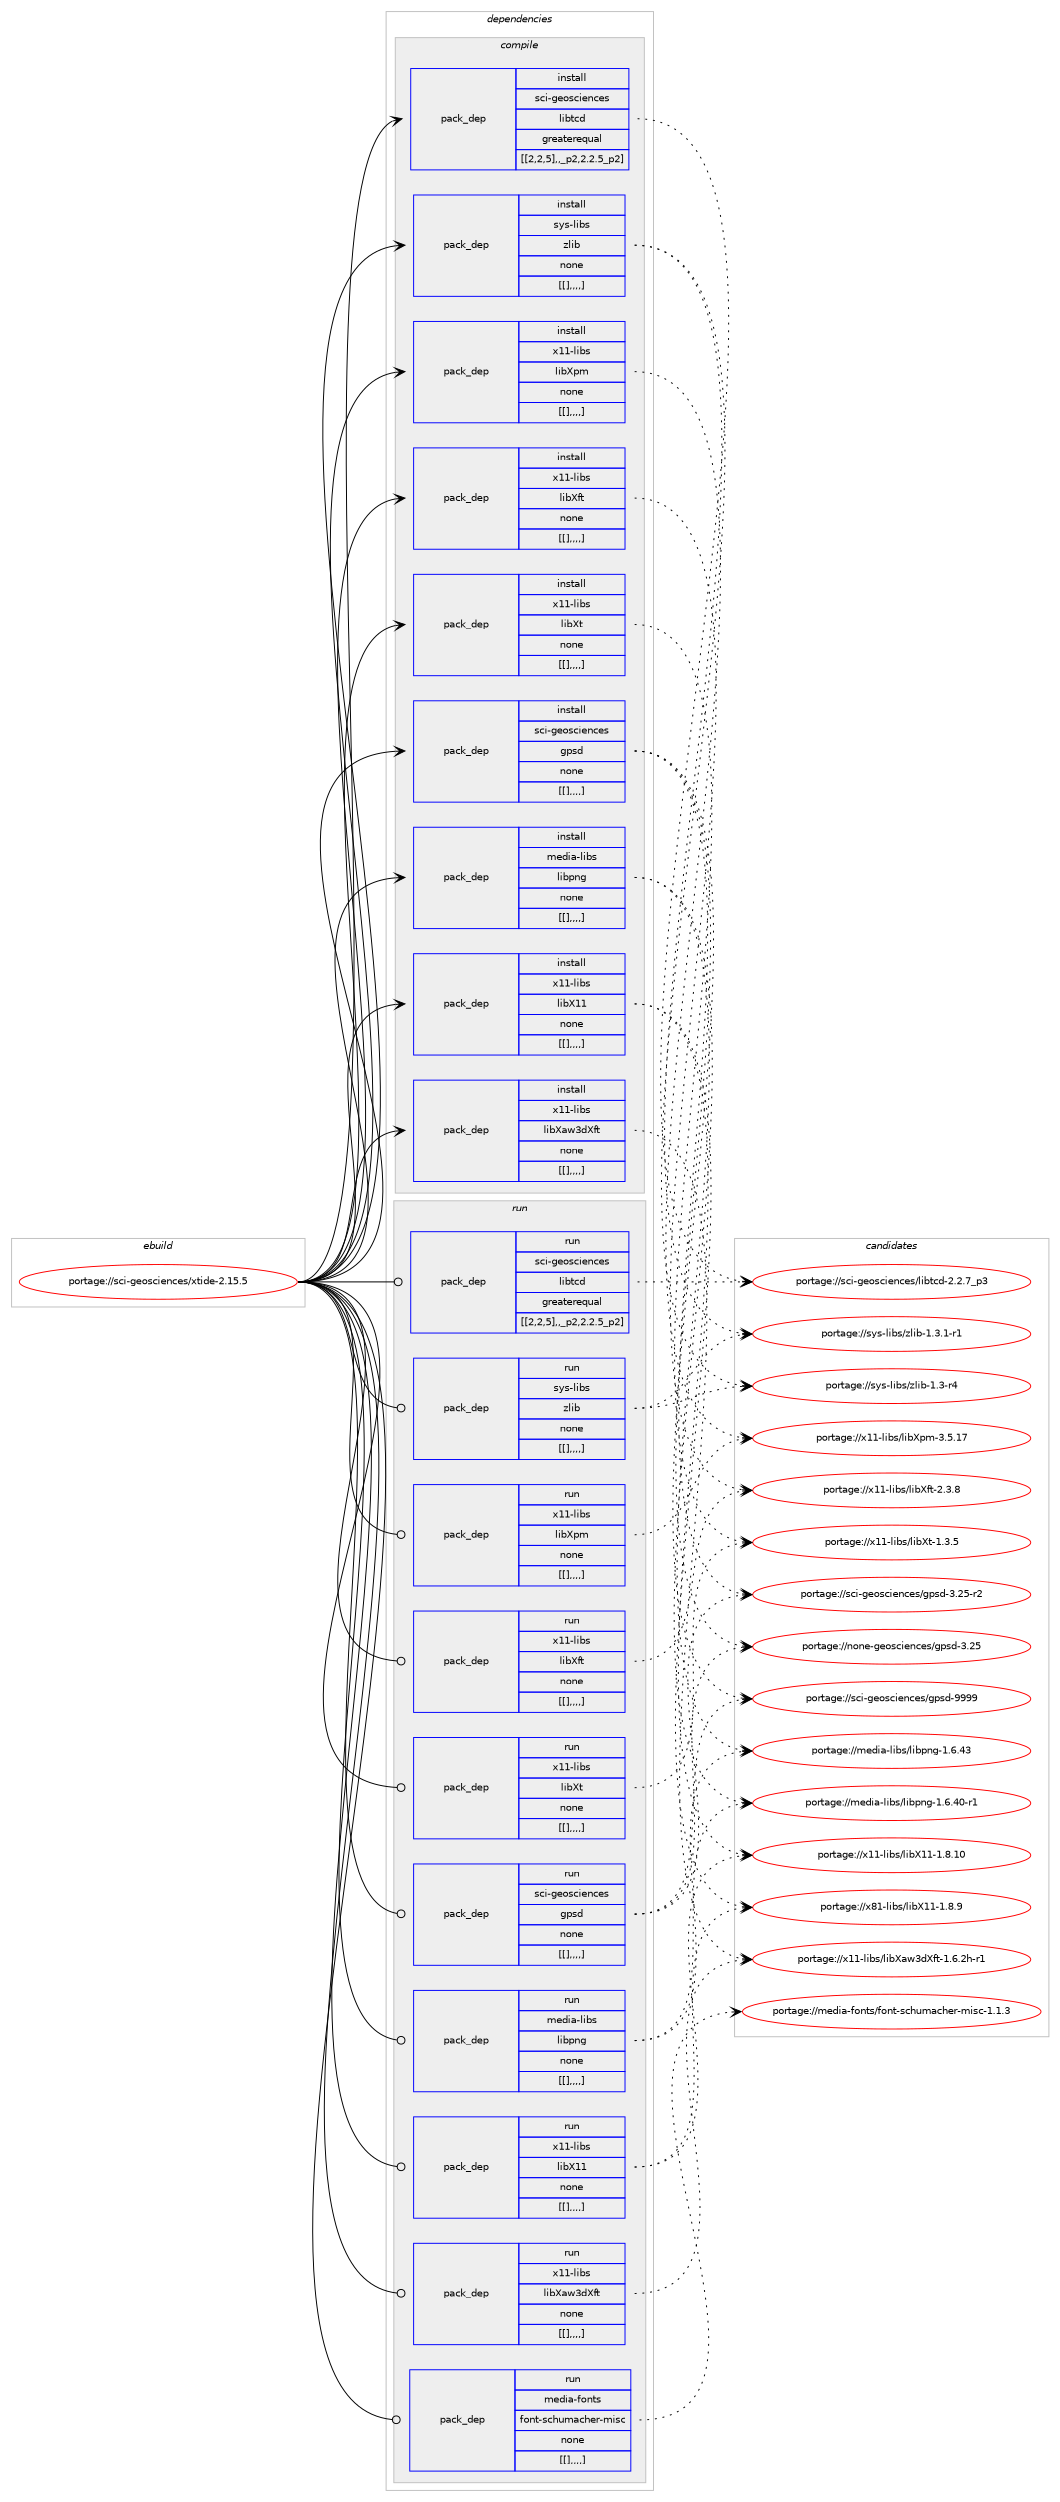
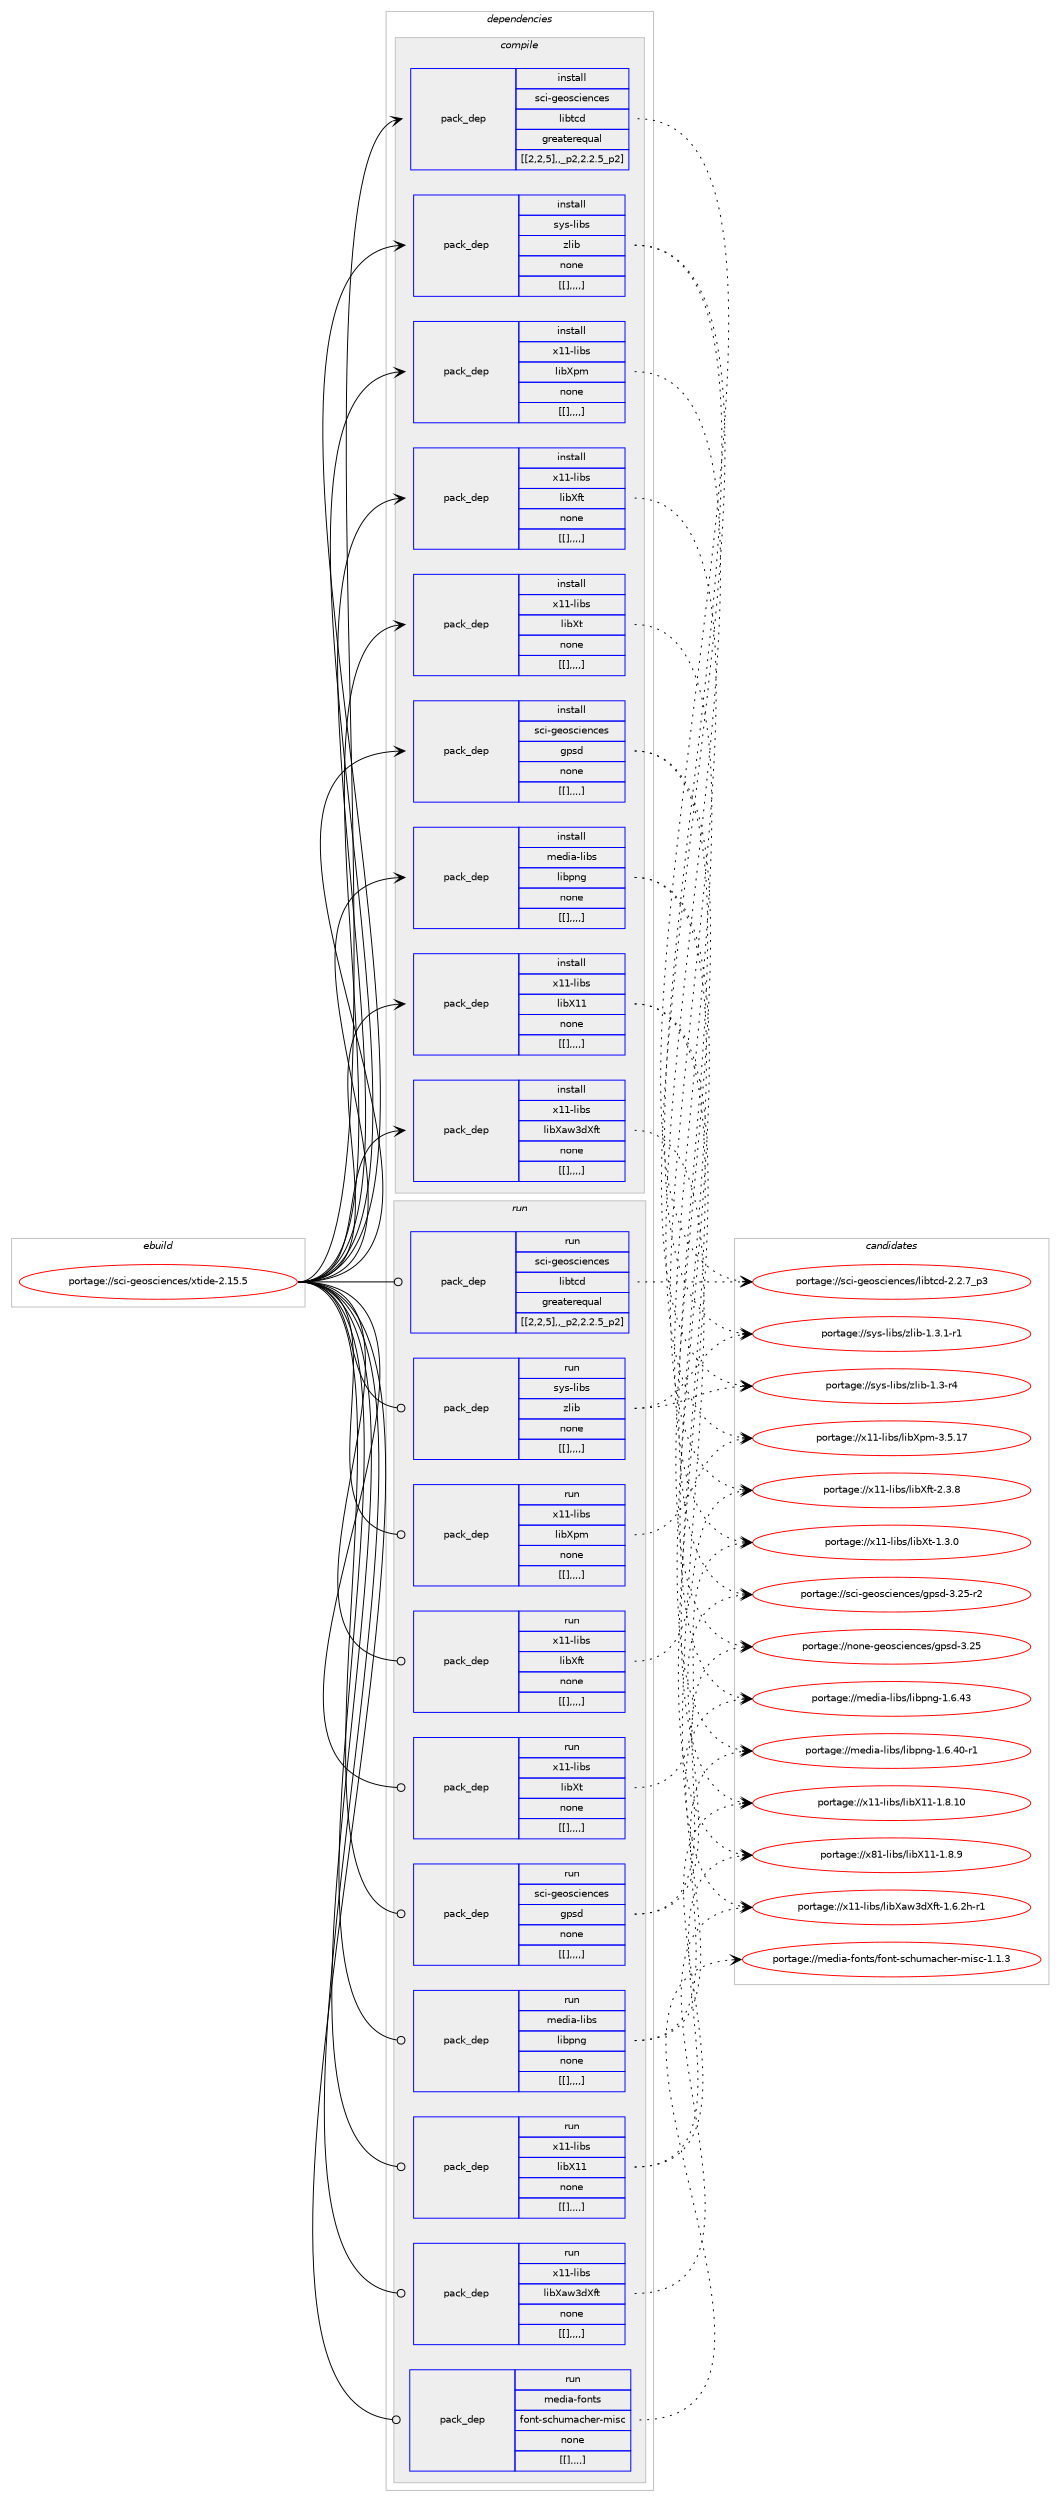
node "portage://x11-libs/libXt-1.3.5": label "portage://x11-libs/libXt-1.3.5" -> "portage://x11-libs/libXt-1.3.0"
node "portage://sci-geosciences/gpsd-9999": removed
